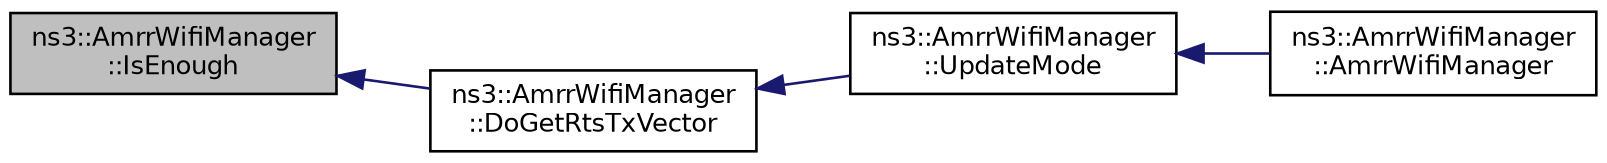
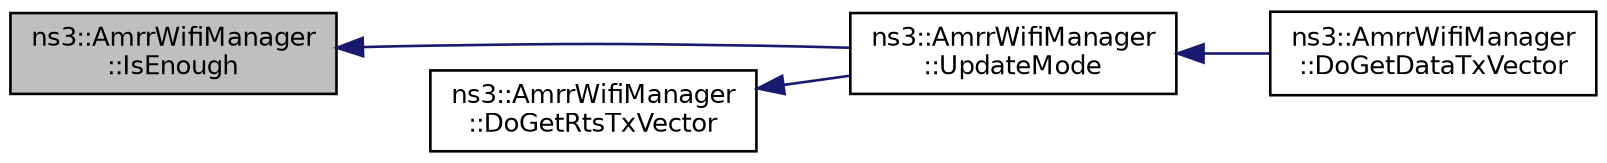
node "ns3::AmrrWifiManager ::AmrrWifiManager": label "ns3::AmrrWifiManager ::AmrrWifiManager" -> "ns3::AmrrWifiManager ::DoGetDataTxVector"
edge "ns3::AmrrWifiManager ::DoGetRtsTxVector" -> "ns3::AmrrWifiManager ::IsEnough": now "ns3::AmrrWifiManager ::UpdateMode" -> "ns3::AmrrWifiManager ::IsEnough"
